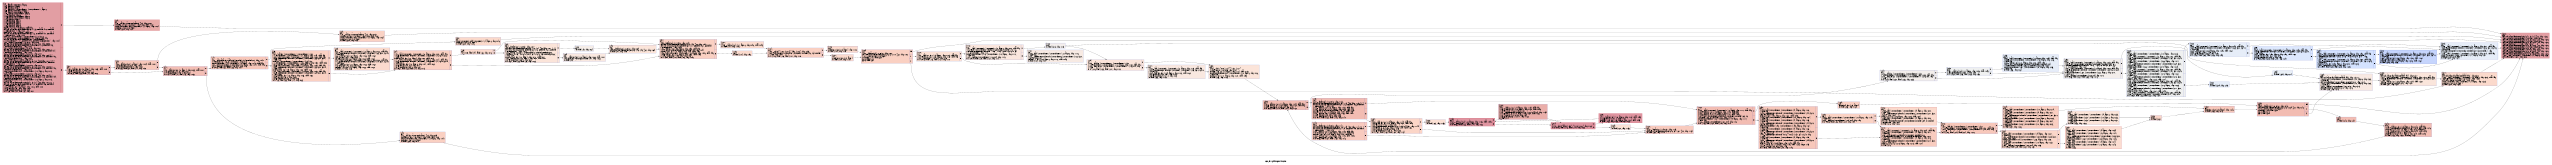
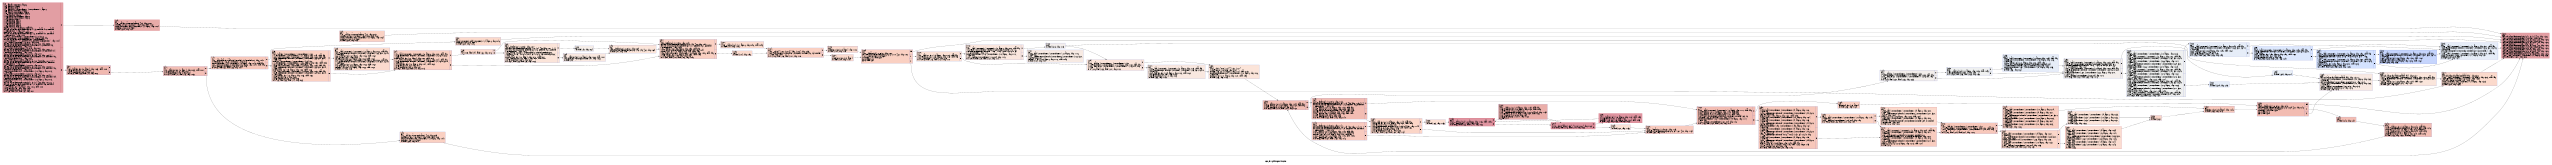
node "%35:": removed
